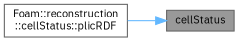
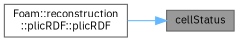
node "Foam::reconstruction ::cellStatus::plicRDF": label "Foam::reconstruction ::cellStatus::plicRDF" -> "Foam::reconstruction ::plicRDF::plicRDF"
